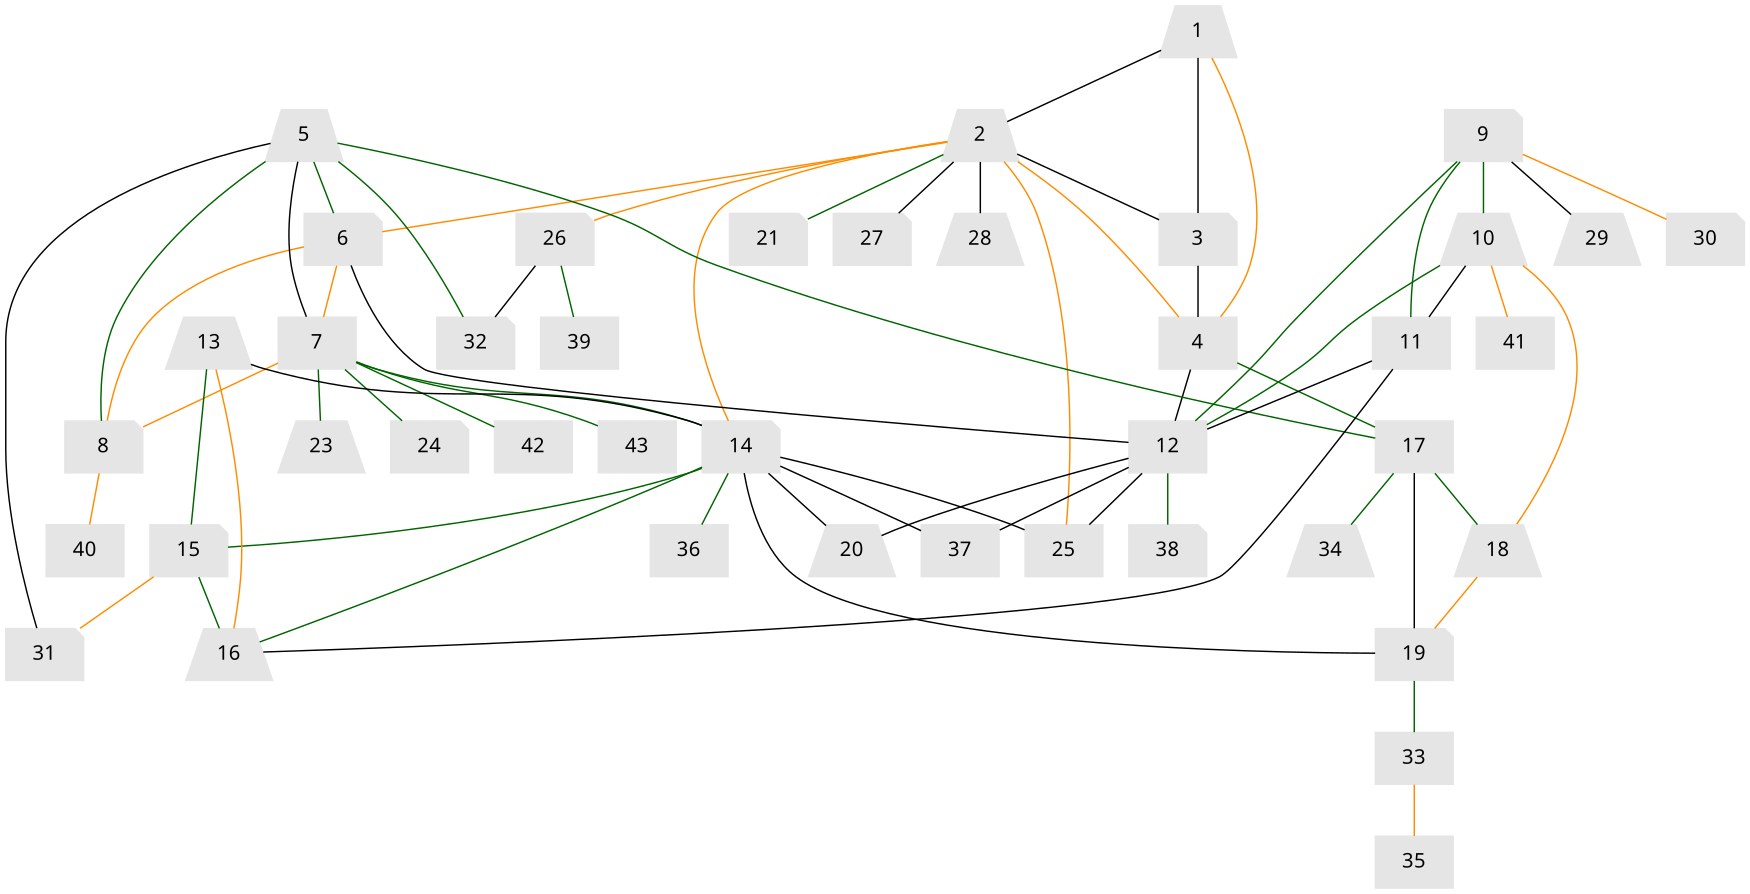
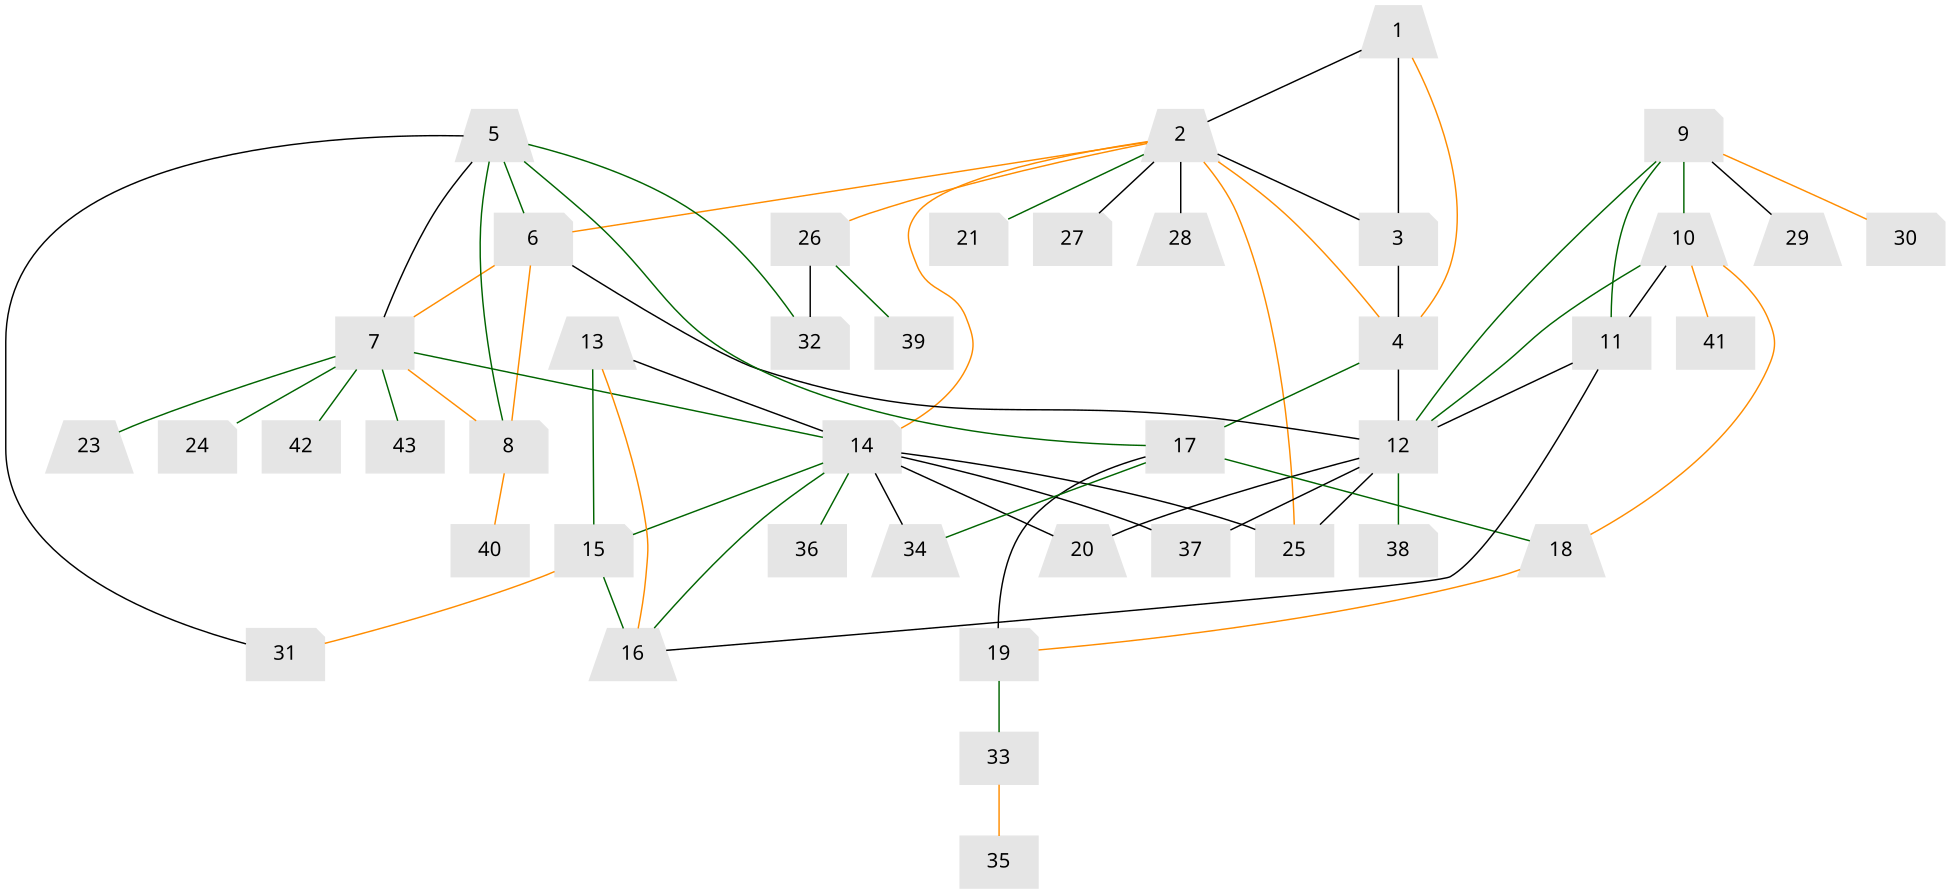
edge "14" -- "19": now "14" -- "34"
